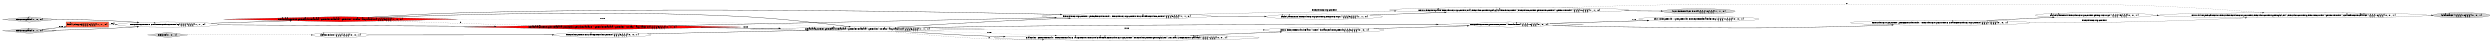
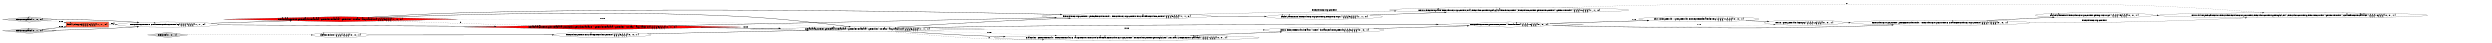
node "{currentResultSet = null}@@@12@@@['1', '1', '0']": removed
node "{clearBatch()}@@@18@@@['0', '0', '1']": removed
edge "executeUpdate['1', '0', '0']" -> "final String sql@@@2@@@['1', '1', '0']": added, label "true"
node "return !queryResults.isEmpty()@@@12@@@['0', '0', '1']": added
